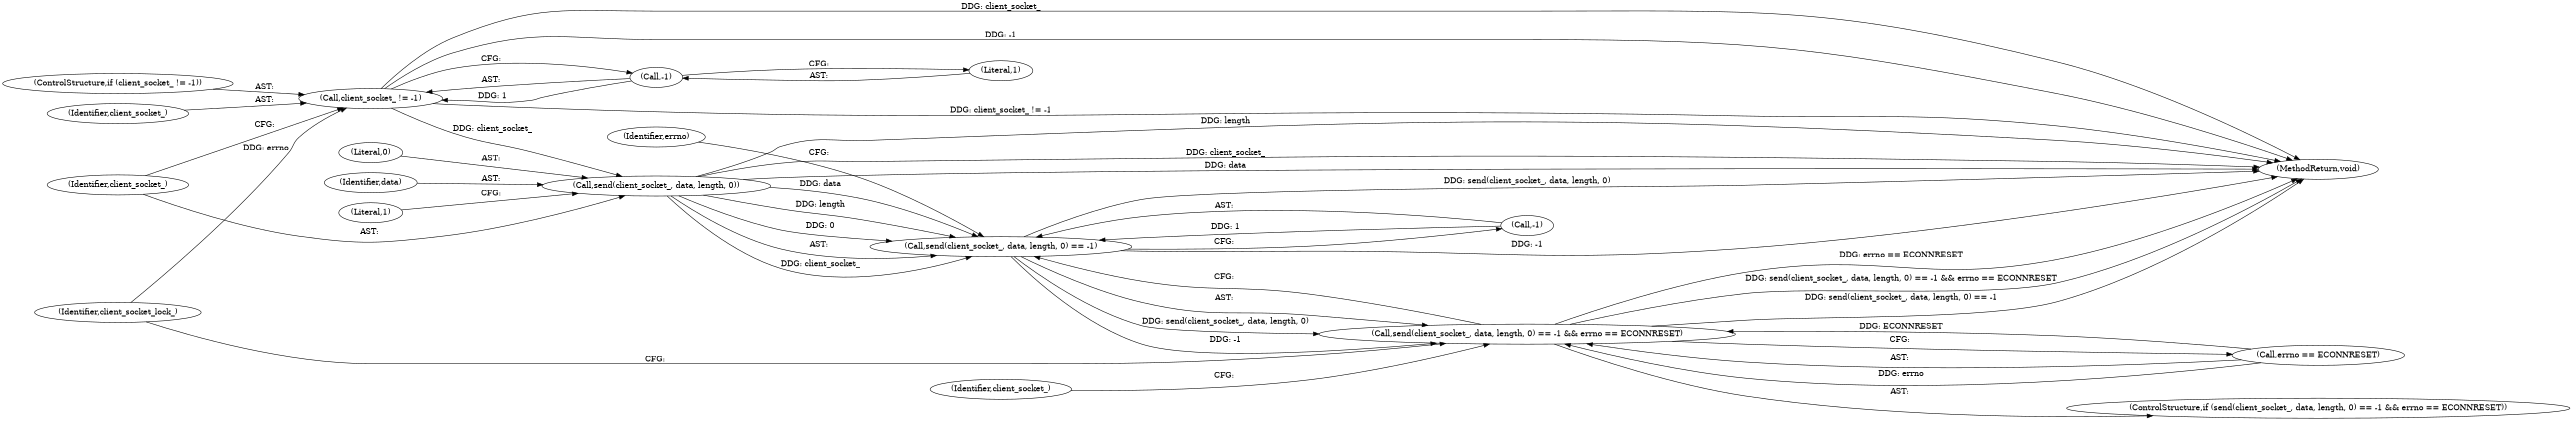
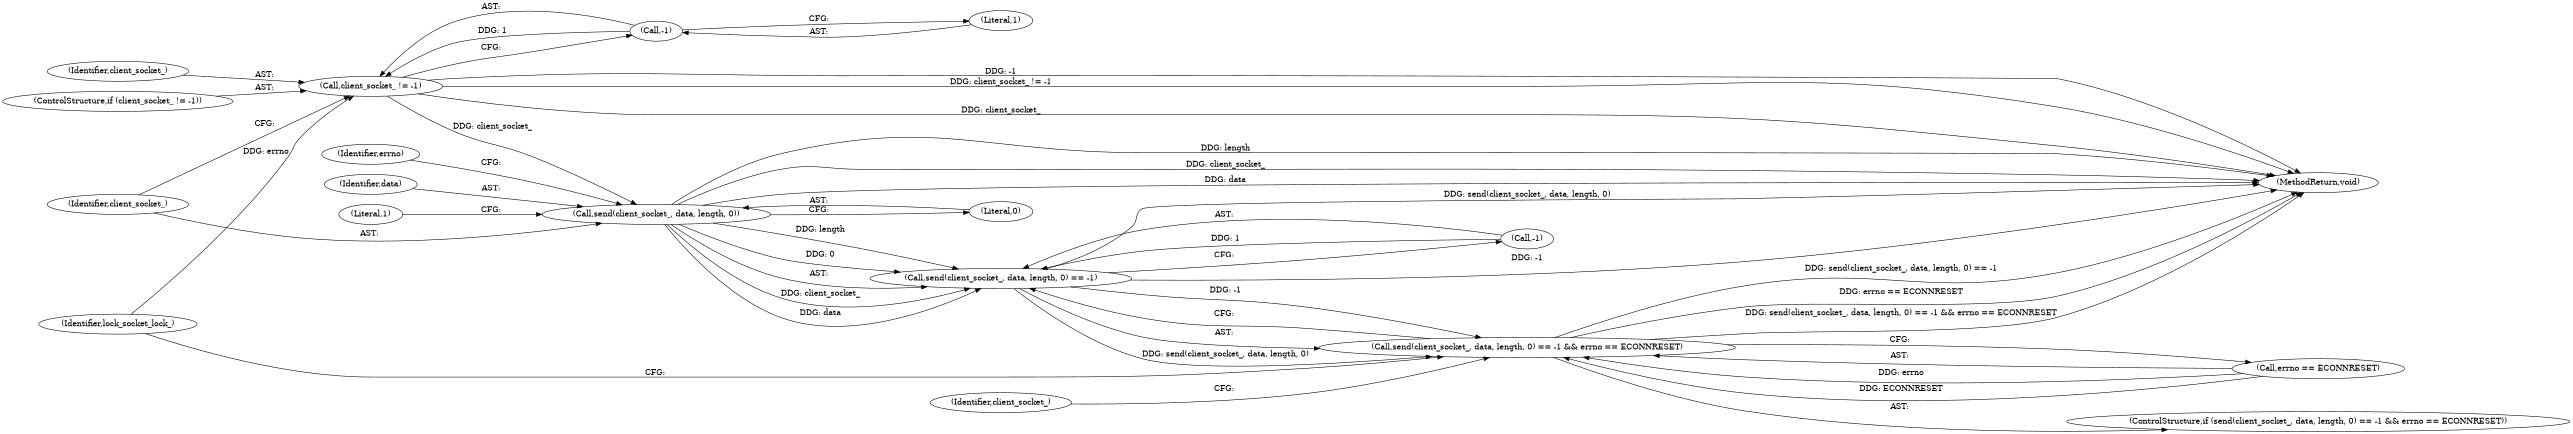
edge "(Identifier,errno)" -> "(Call,send(client_socket_, data, length, 0) == -1)": now "(Identifier,errno)" -> "(Call,send(client_socket_, data, length, 0))"
edge "(Call,send(client_socket_, data, length, 0))" -> "(Literal,0)": added, label "CFG:"
node "(Identifier,client_socket_lock_)": label "(Identifier,client_socket_lock_)" -> "(Identifier,lock_socket_lock_)"
